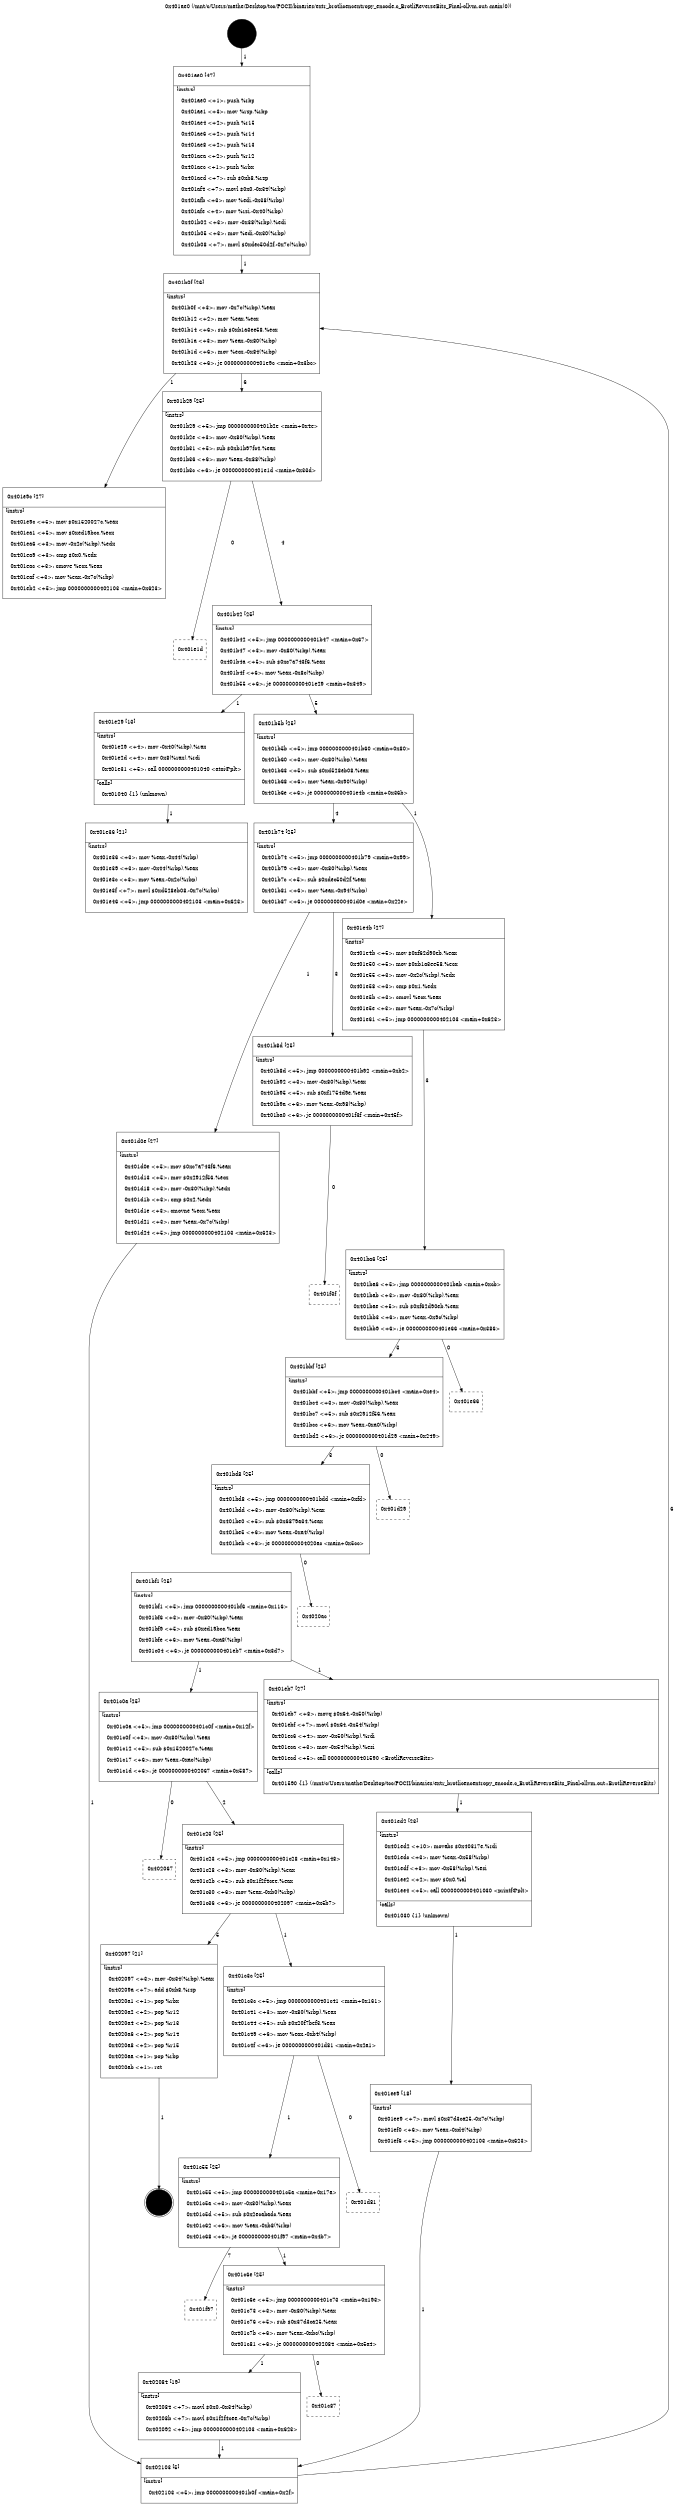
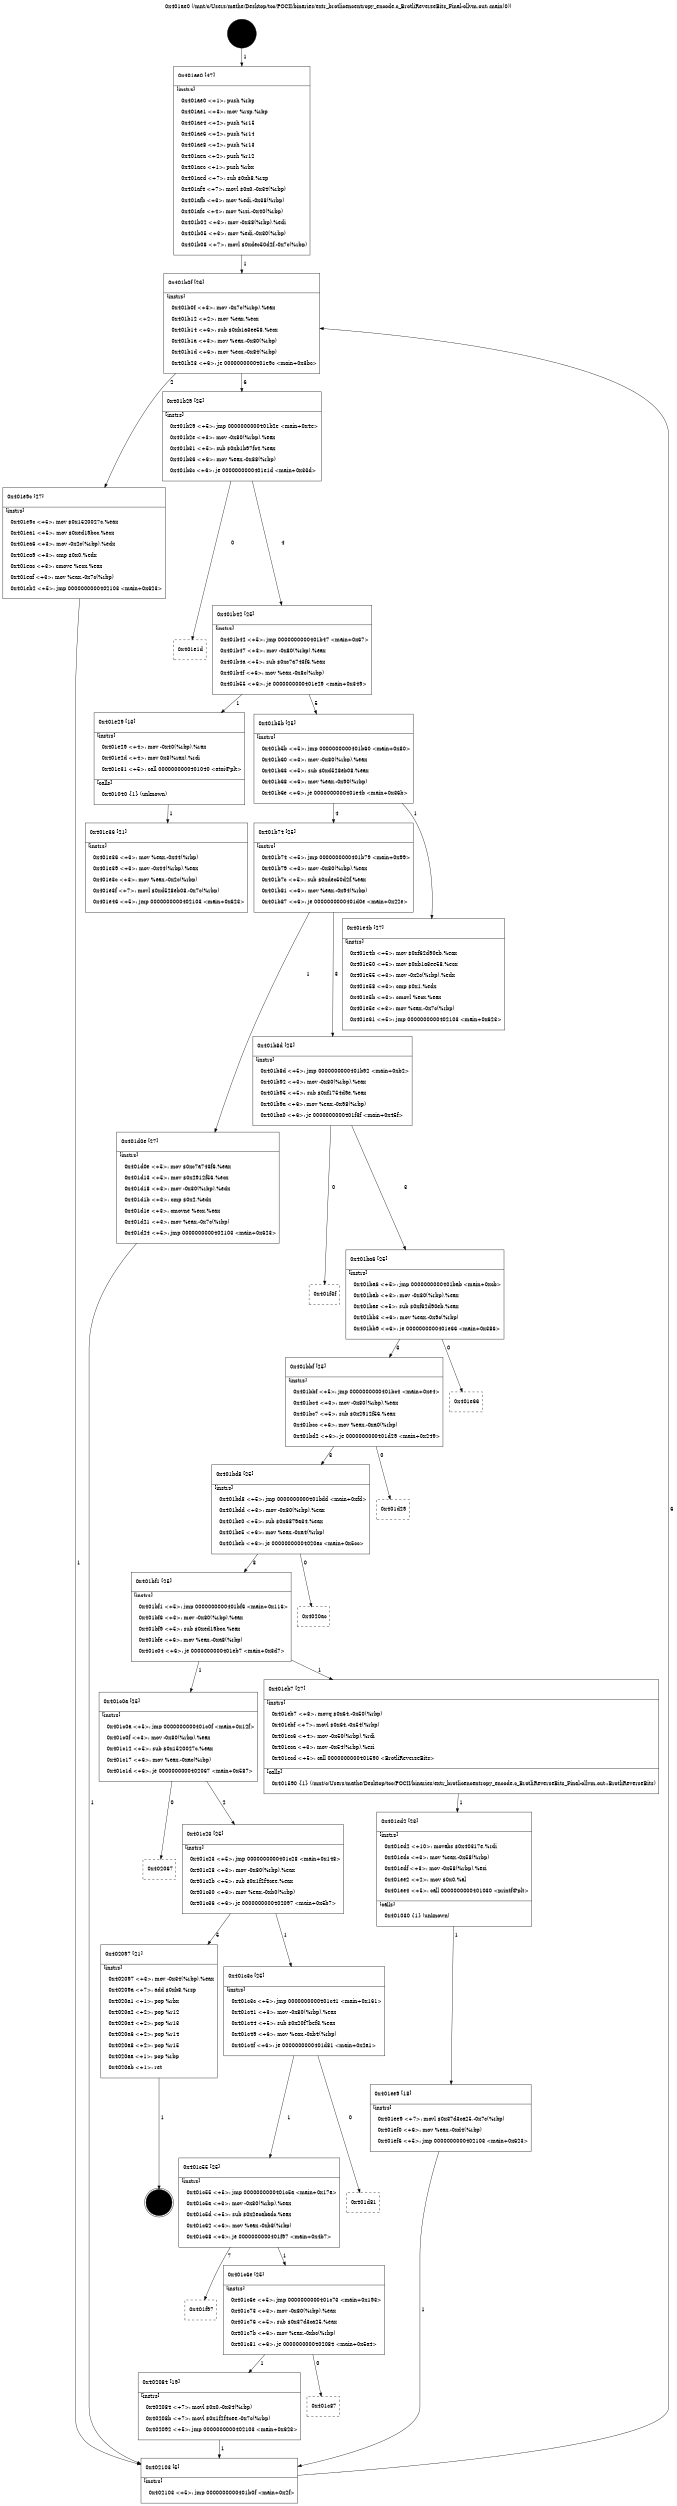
edge "0x401b0f [26]" -> "0x401e9c [27]": label " 1" -> " 2"
edge "0x401e4b [27]" -> "0x401ba6 [25]": now "0x401b8d [25]" -> "0x401ba6 [25]"
edge "0x401e9c [27]" -> "0x402103 [5]": added, label "1"
edge "0x401bd8 [25]" -> "0x401bf1 [25]": added, label "3"
